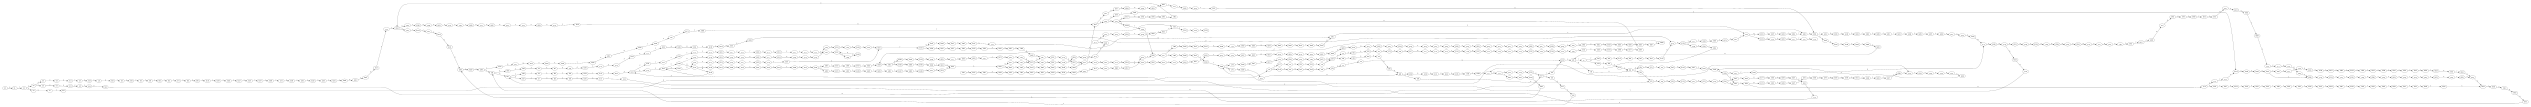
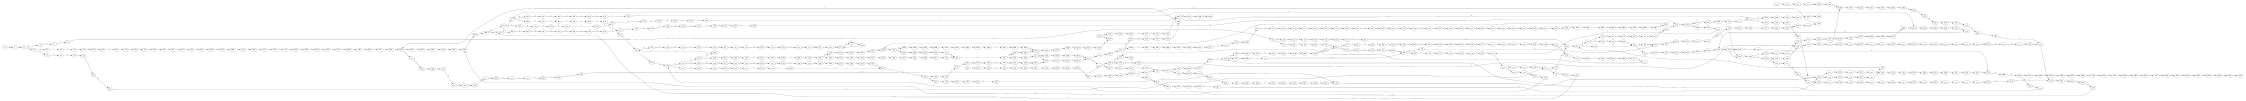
node "S541": removed
